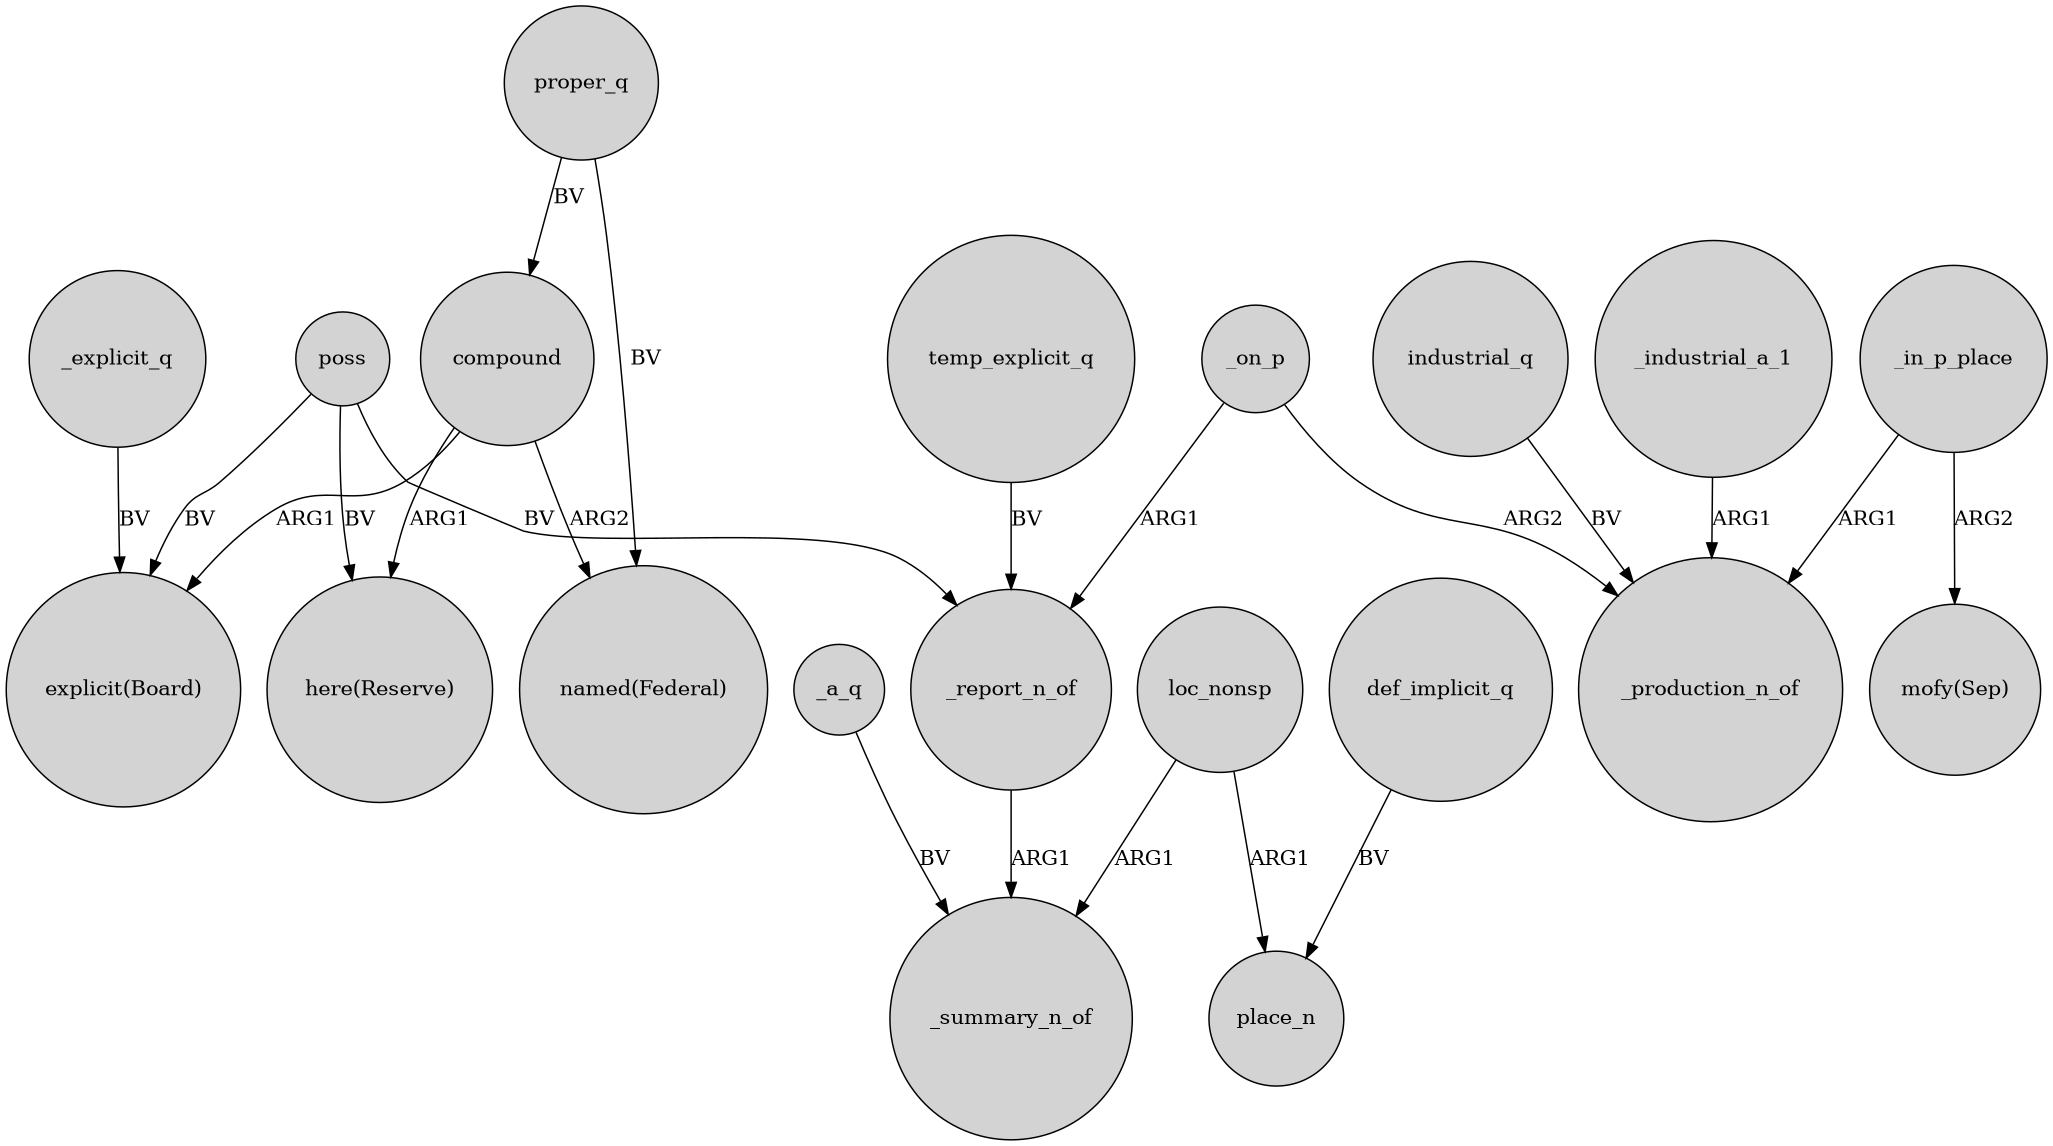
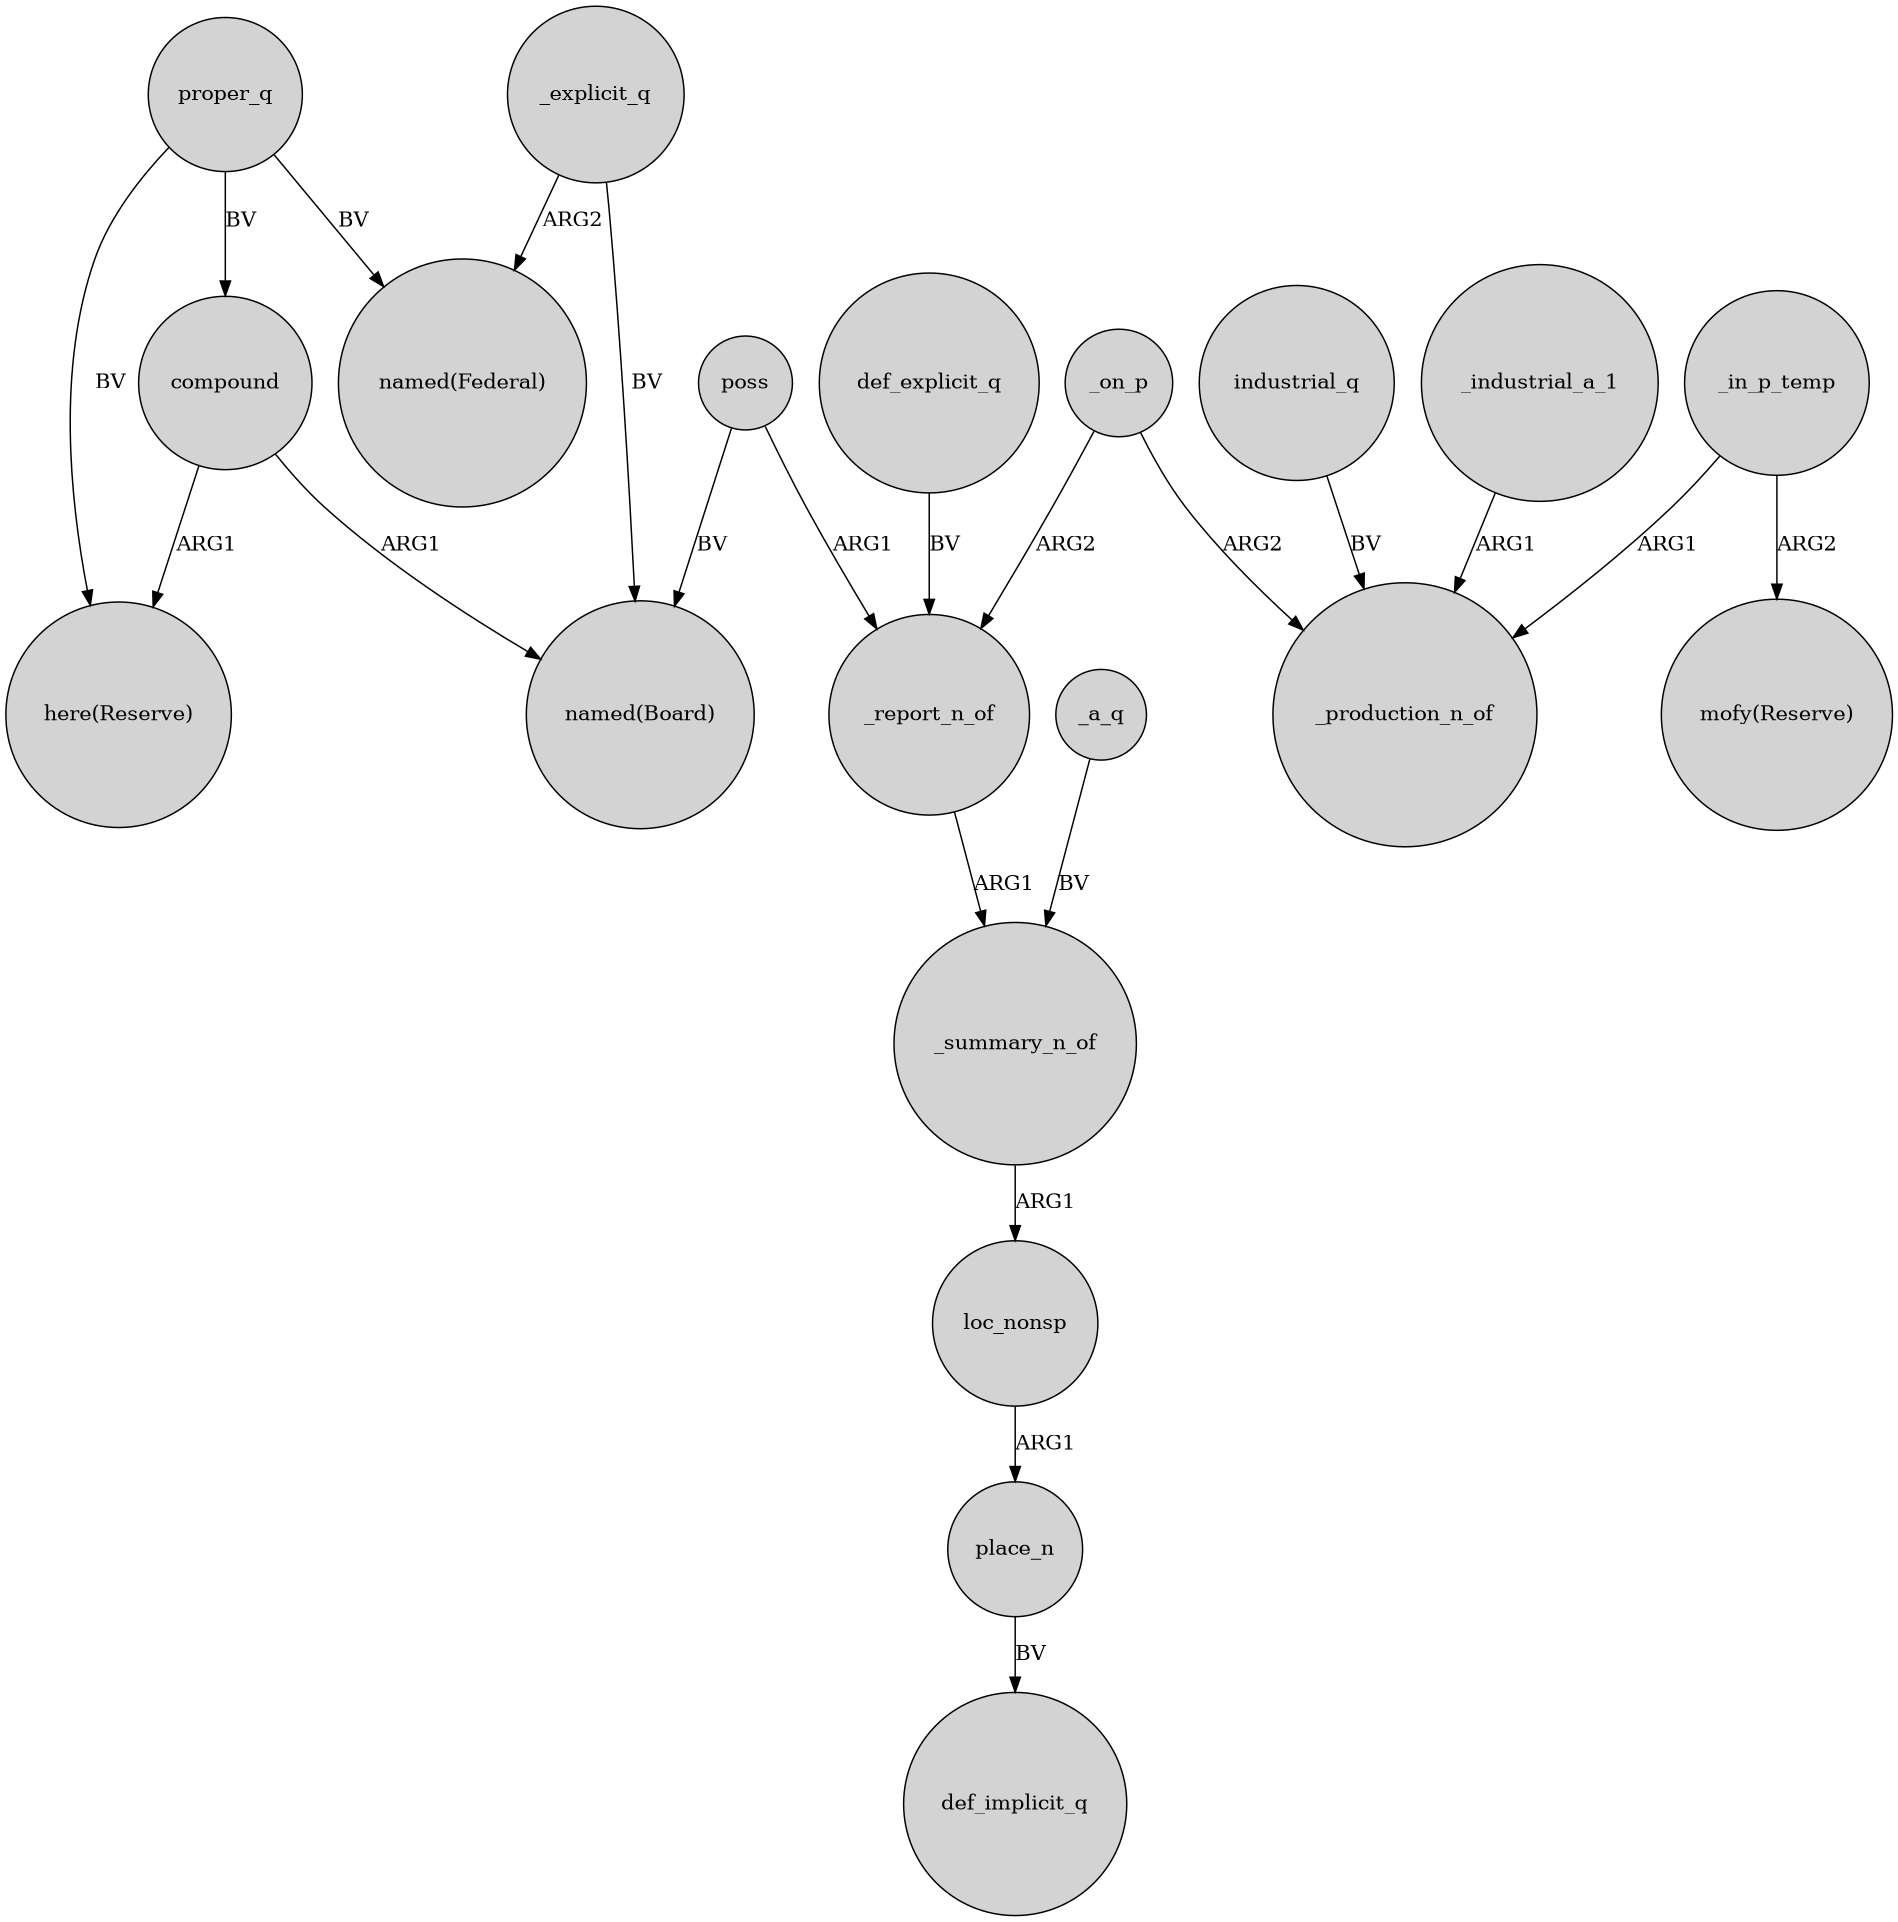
node "temp_explicit_q": label "temp_explicit_q" -> "def_explicit_q"
node "_in_p_place": label "_in_p_place" -> "_in_p_temp"
edge "poss" -> "here(Reserve)": now "proper_q" -> "here(Reserve)"
edge "compound" -> "named(Federal)": now "_explicit_q" -> "named(Federal)"
edge "poss" -> "_report_n_of": label "BV" -> "ARG1"
edge "_on_p" -> "_report_n_of": label "ARG1" -> "ARG2"
node "explicit(Board)": label "explicit(Board)" -> "named(Board)"
node "mofy(Sep)": label "mofy(Sep)" -> "mofy(Reserve)"
edge "loc_nonsp" -> "_summary_n_of": reversed
edge "def_implicit_q" -> "place_n": reversed
